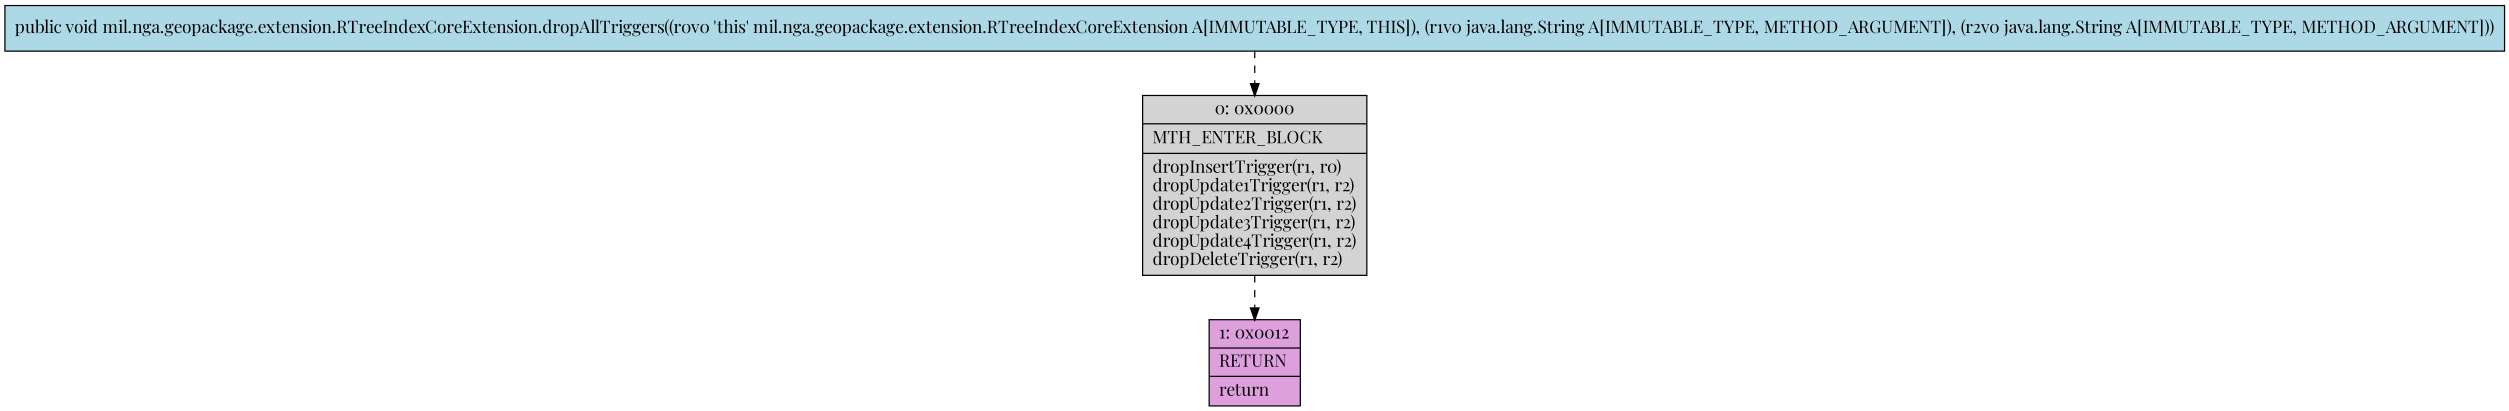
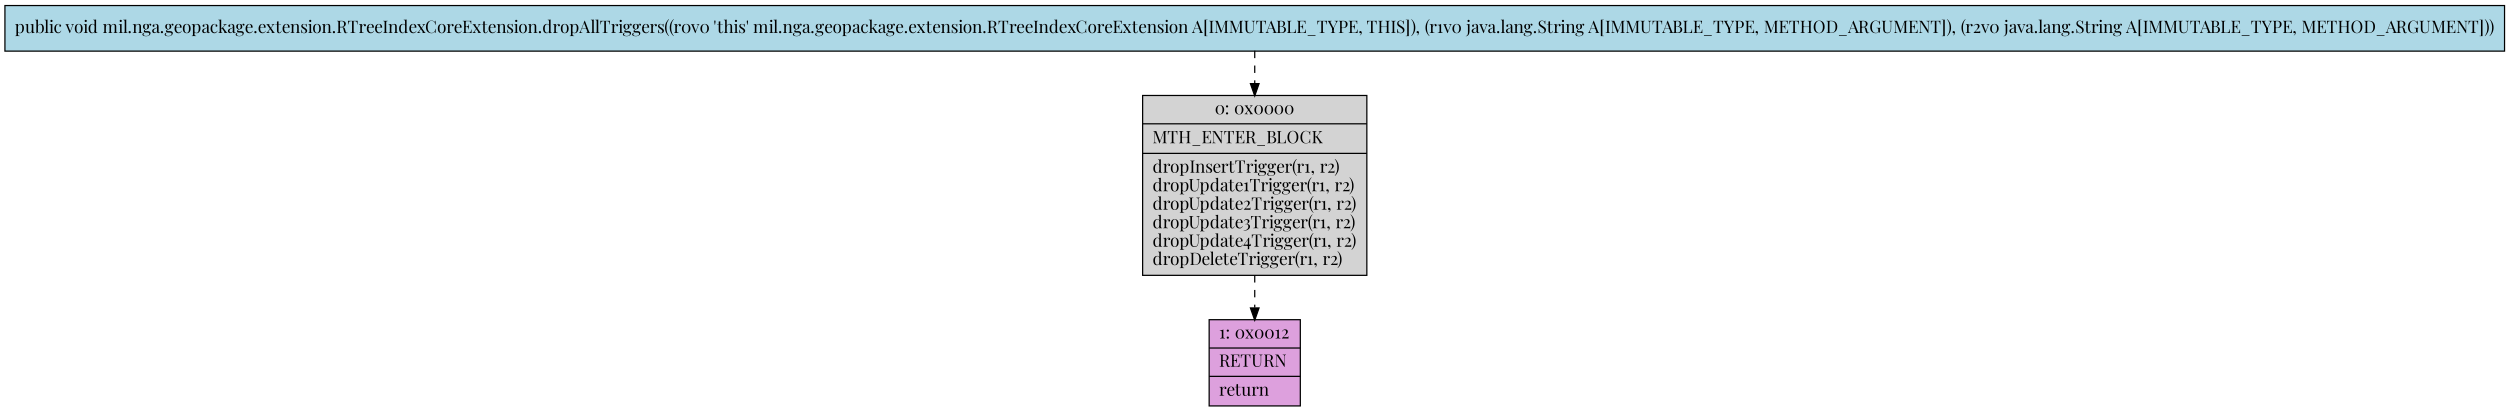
node "0: 0x0000": text "dropInsertTrigger(r1, r0)" -> "dropInsertTrigger(r1, r2)"
